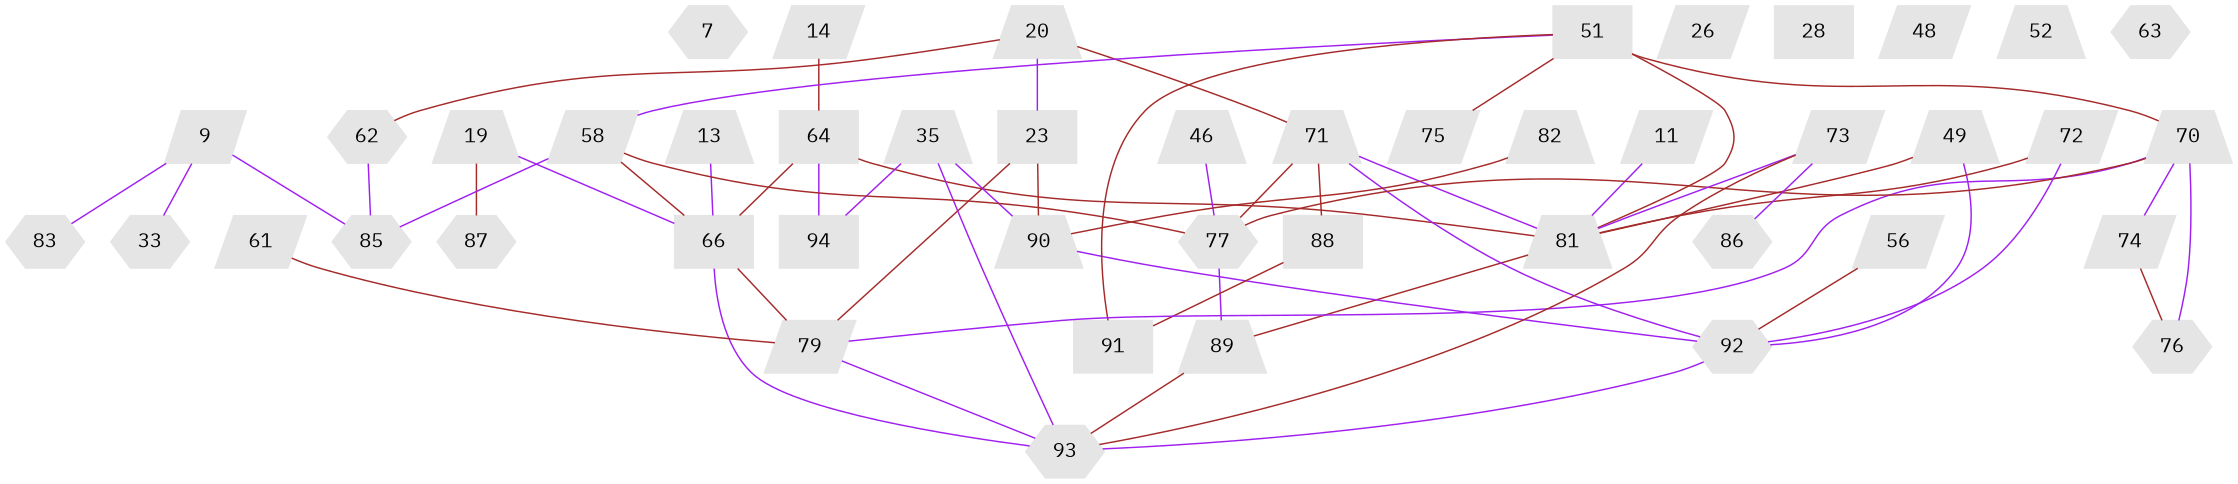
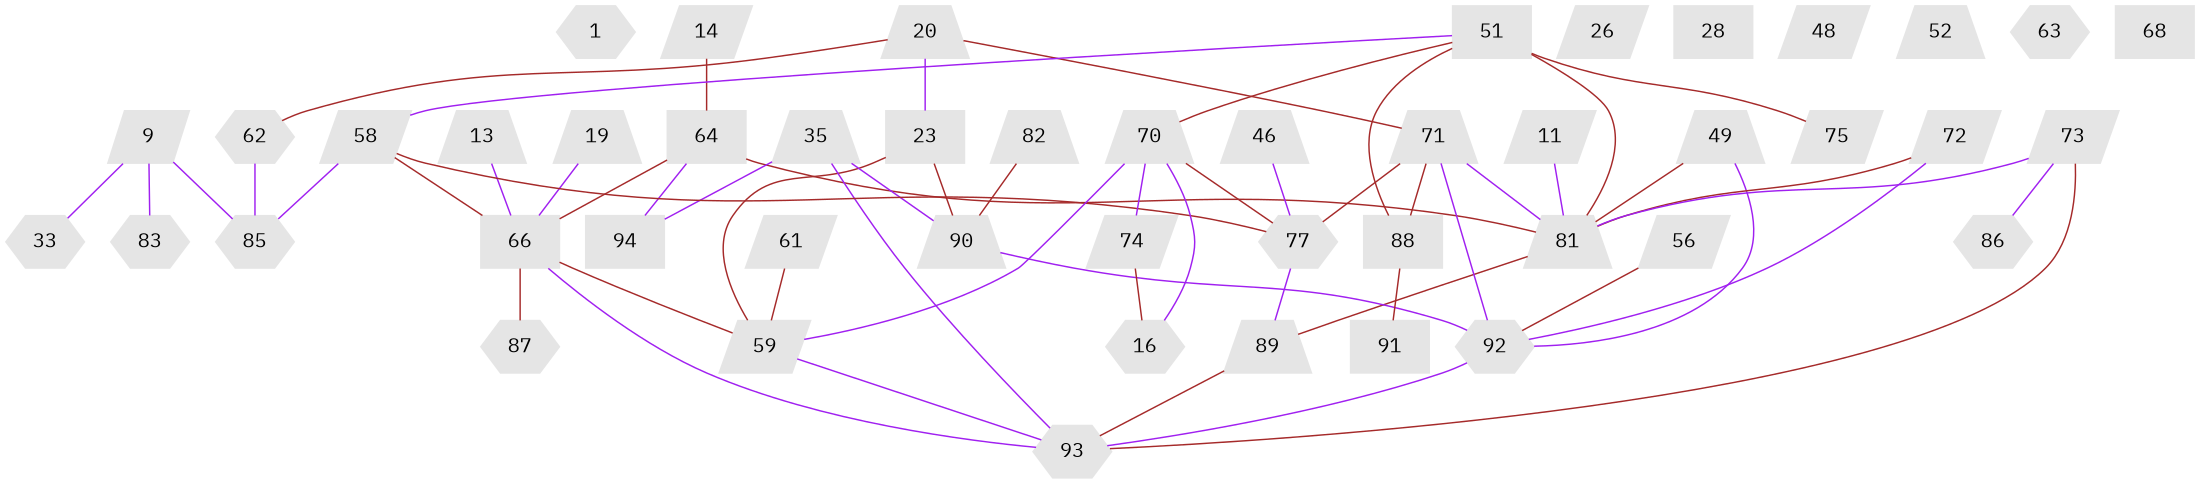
node "7": label "7" -> "1"
node "68": added
edge "51" -- "91": now "51" -- "88"
edge "19" -- "87": now "66" -- "87"
node "79": label "79" -> "59"
node "76": label "76" -> "16"
